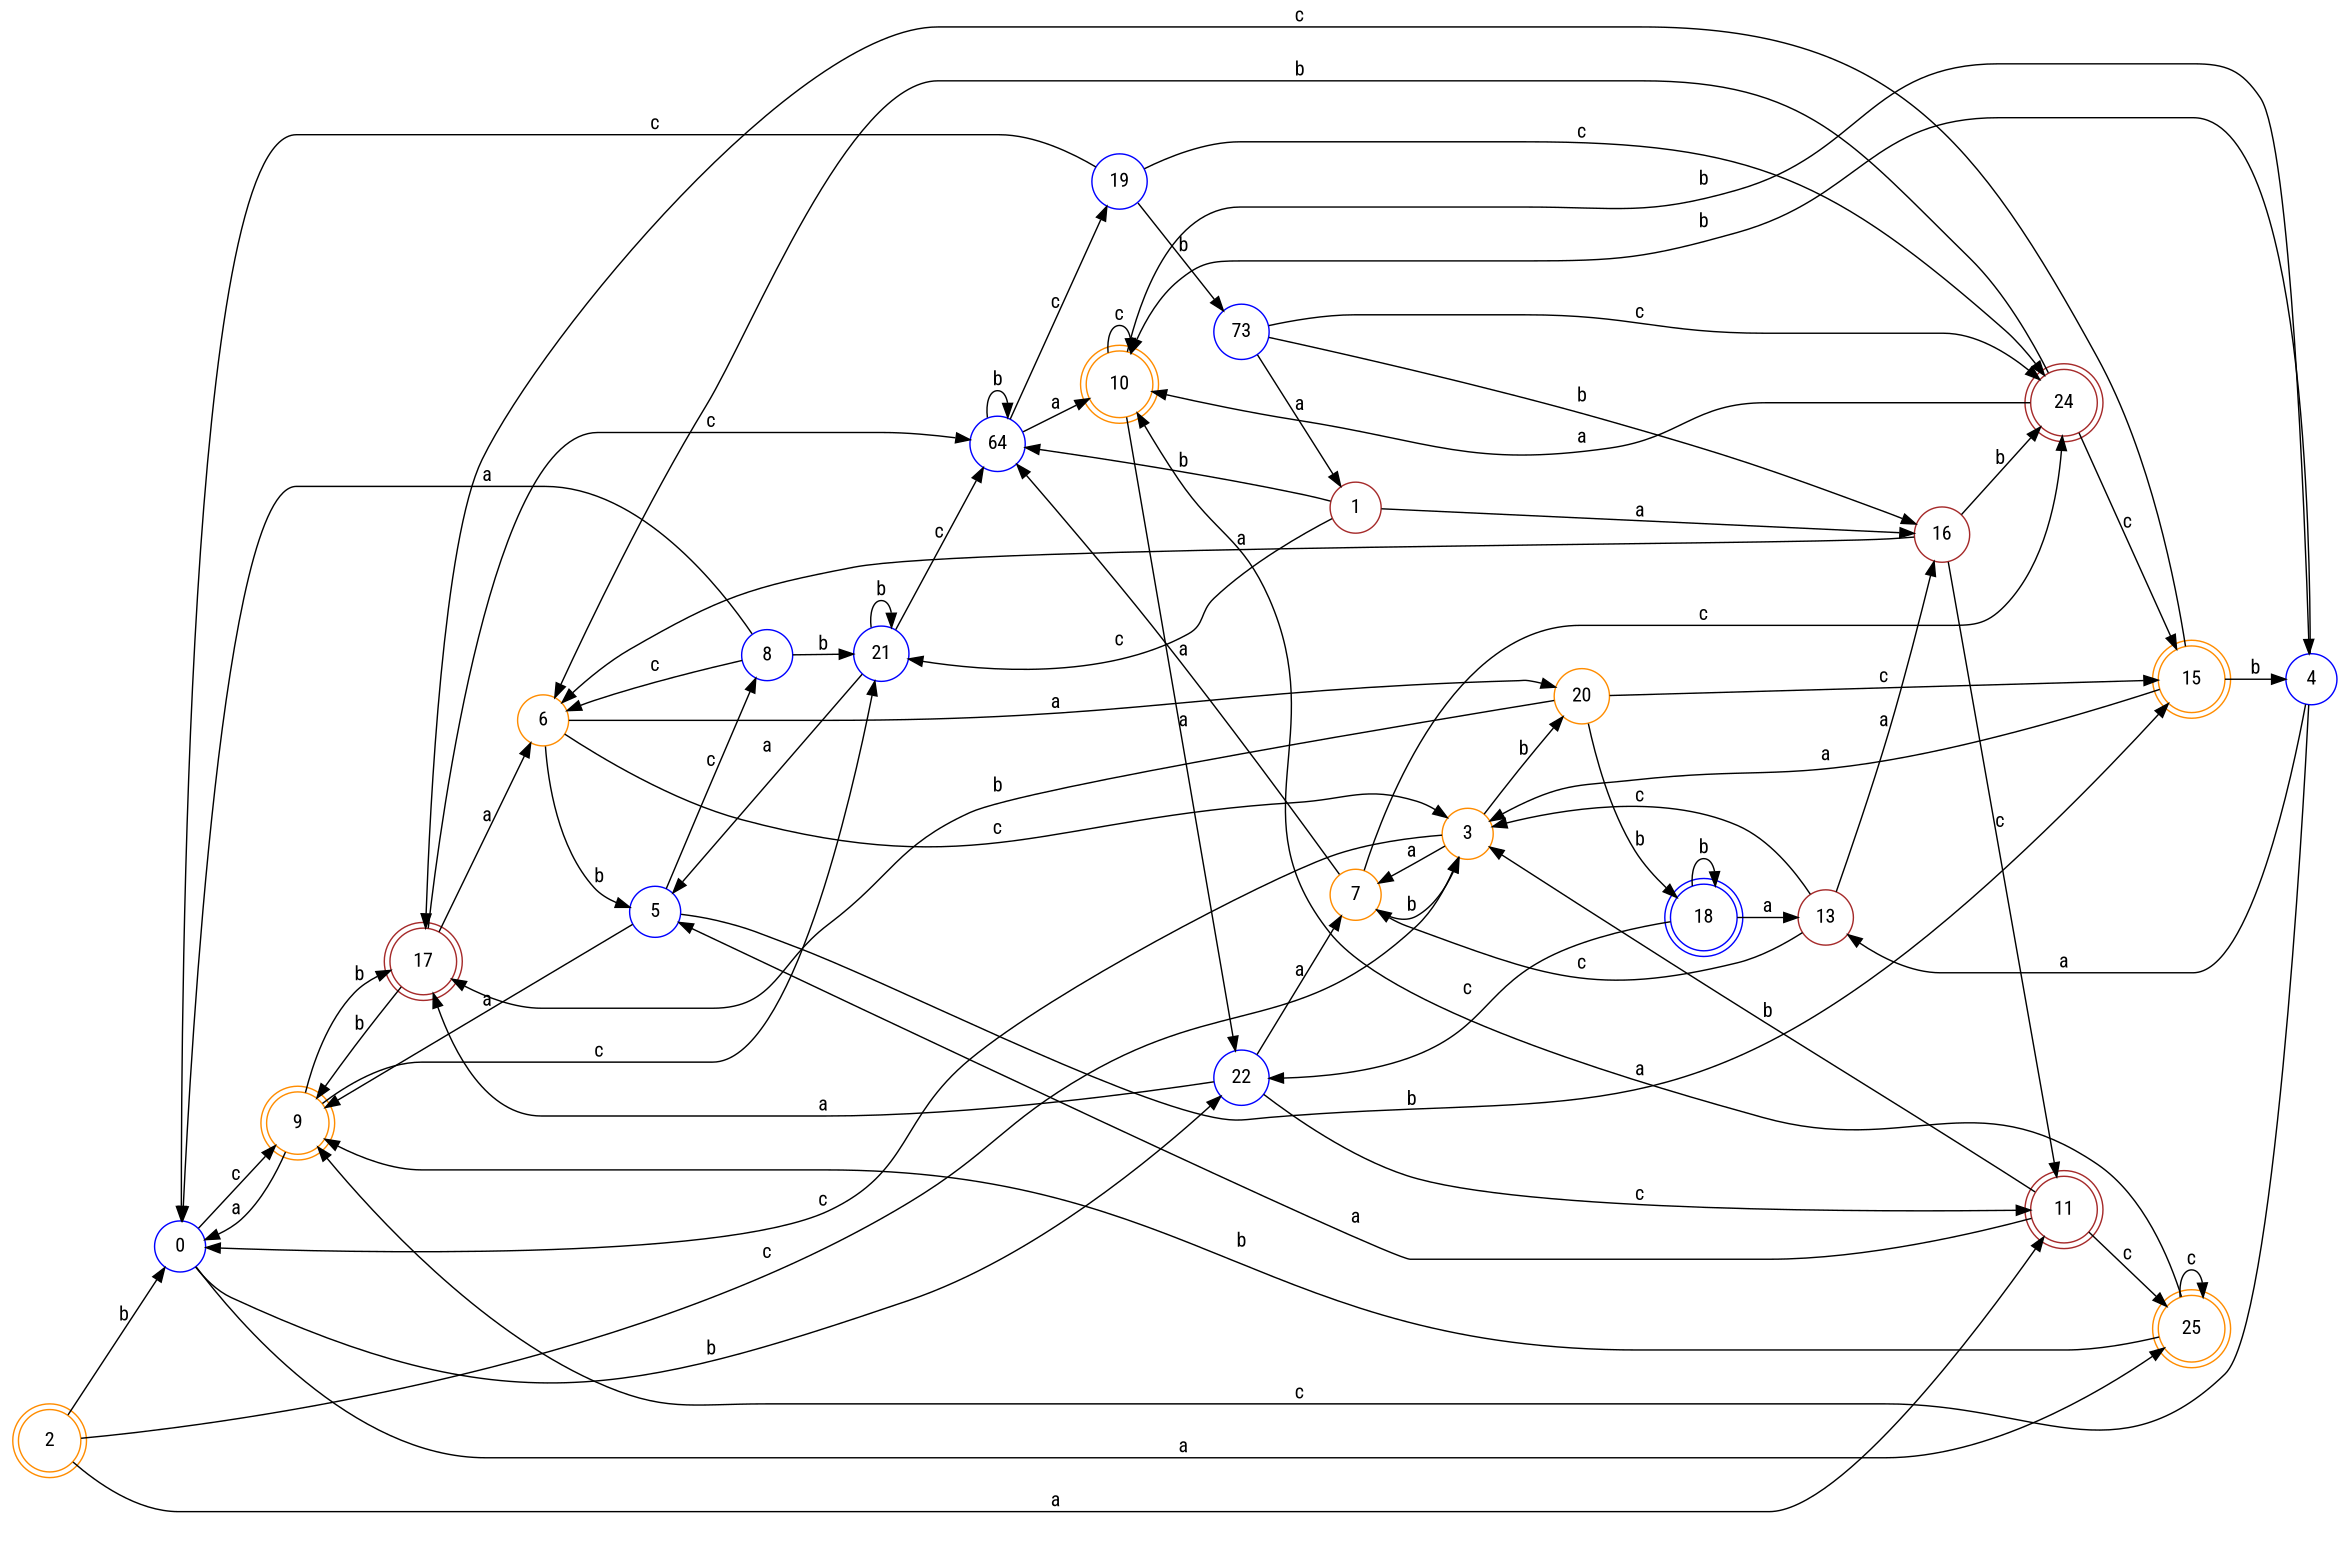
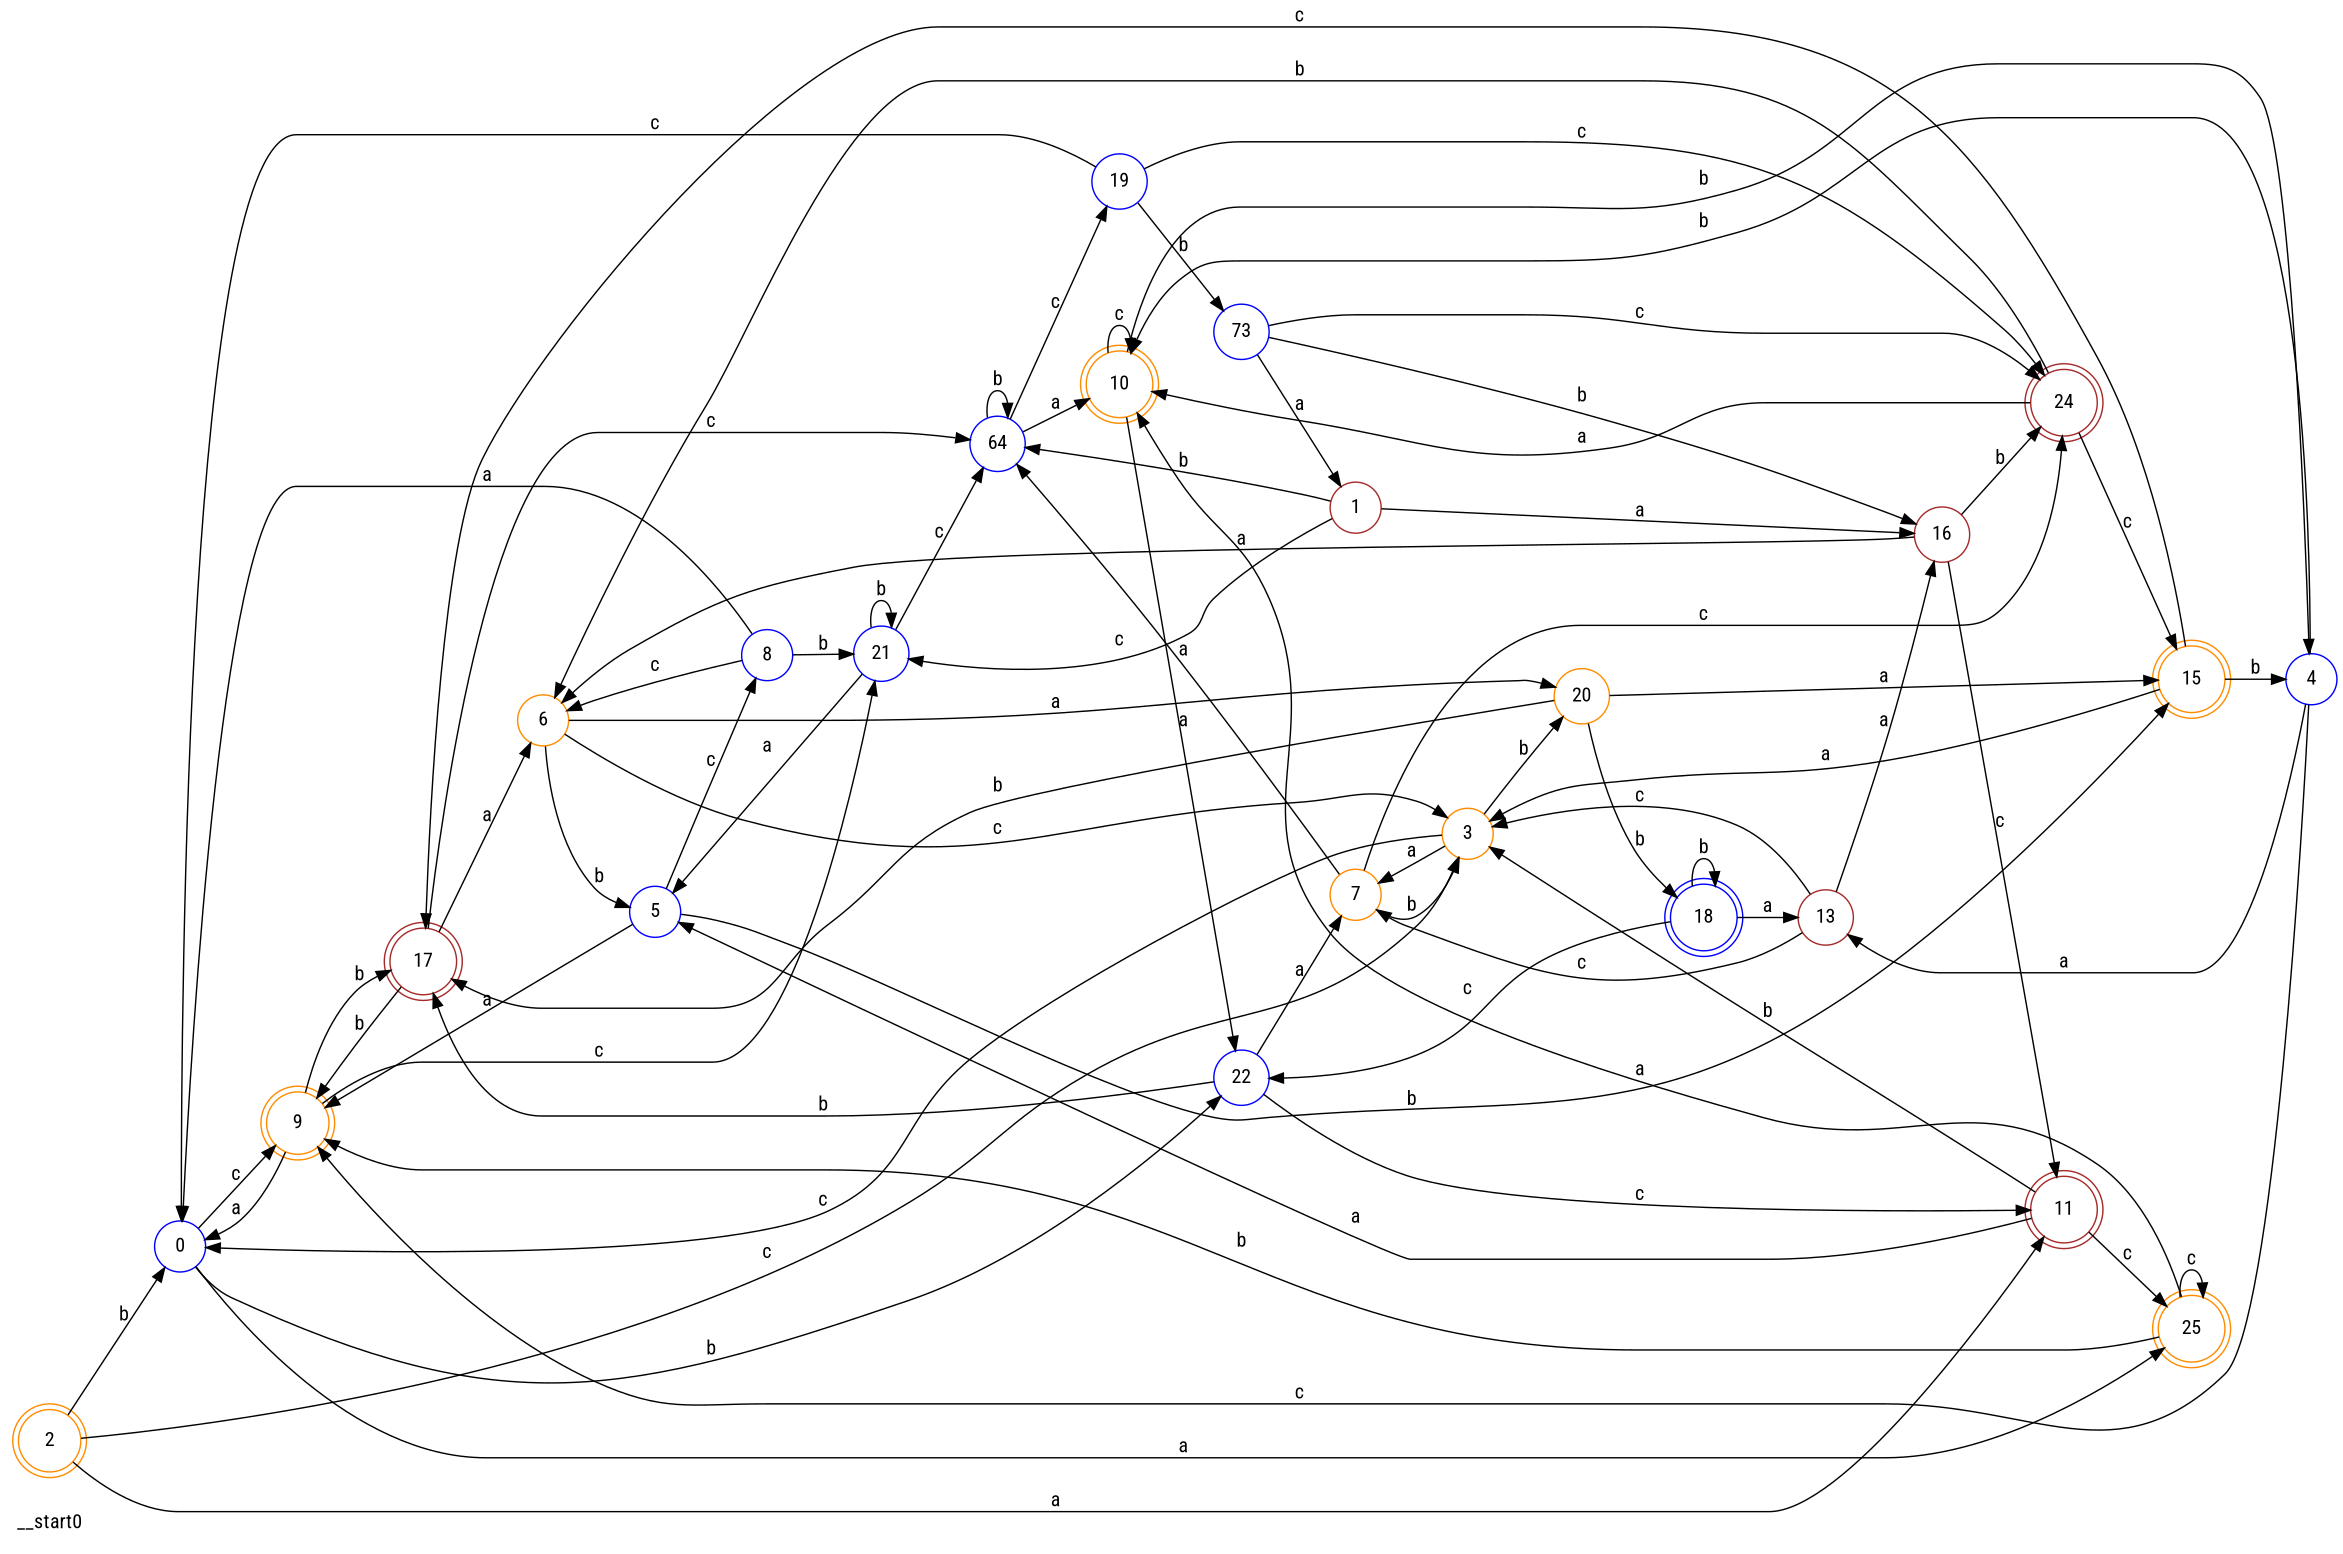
edge "20" -> "15": label "c" -> "a"
edge "22" -> "17": label "a" -> "b"
node "__start0": added
